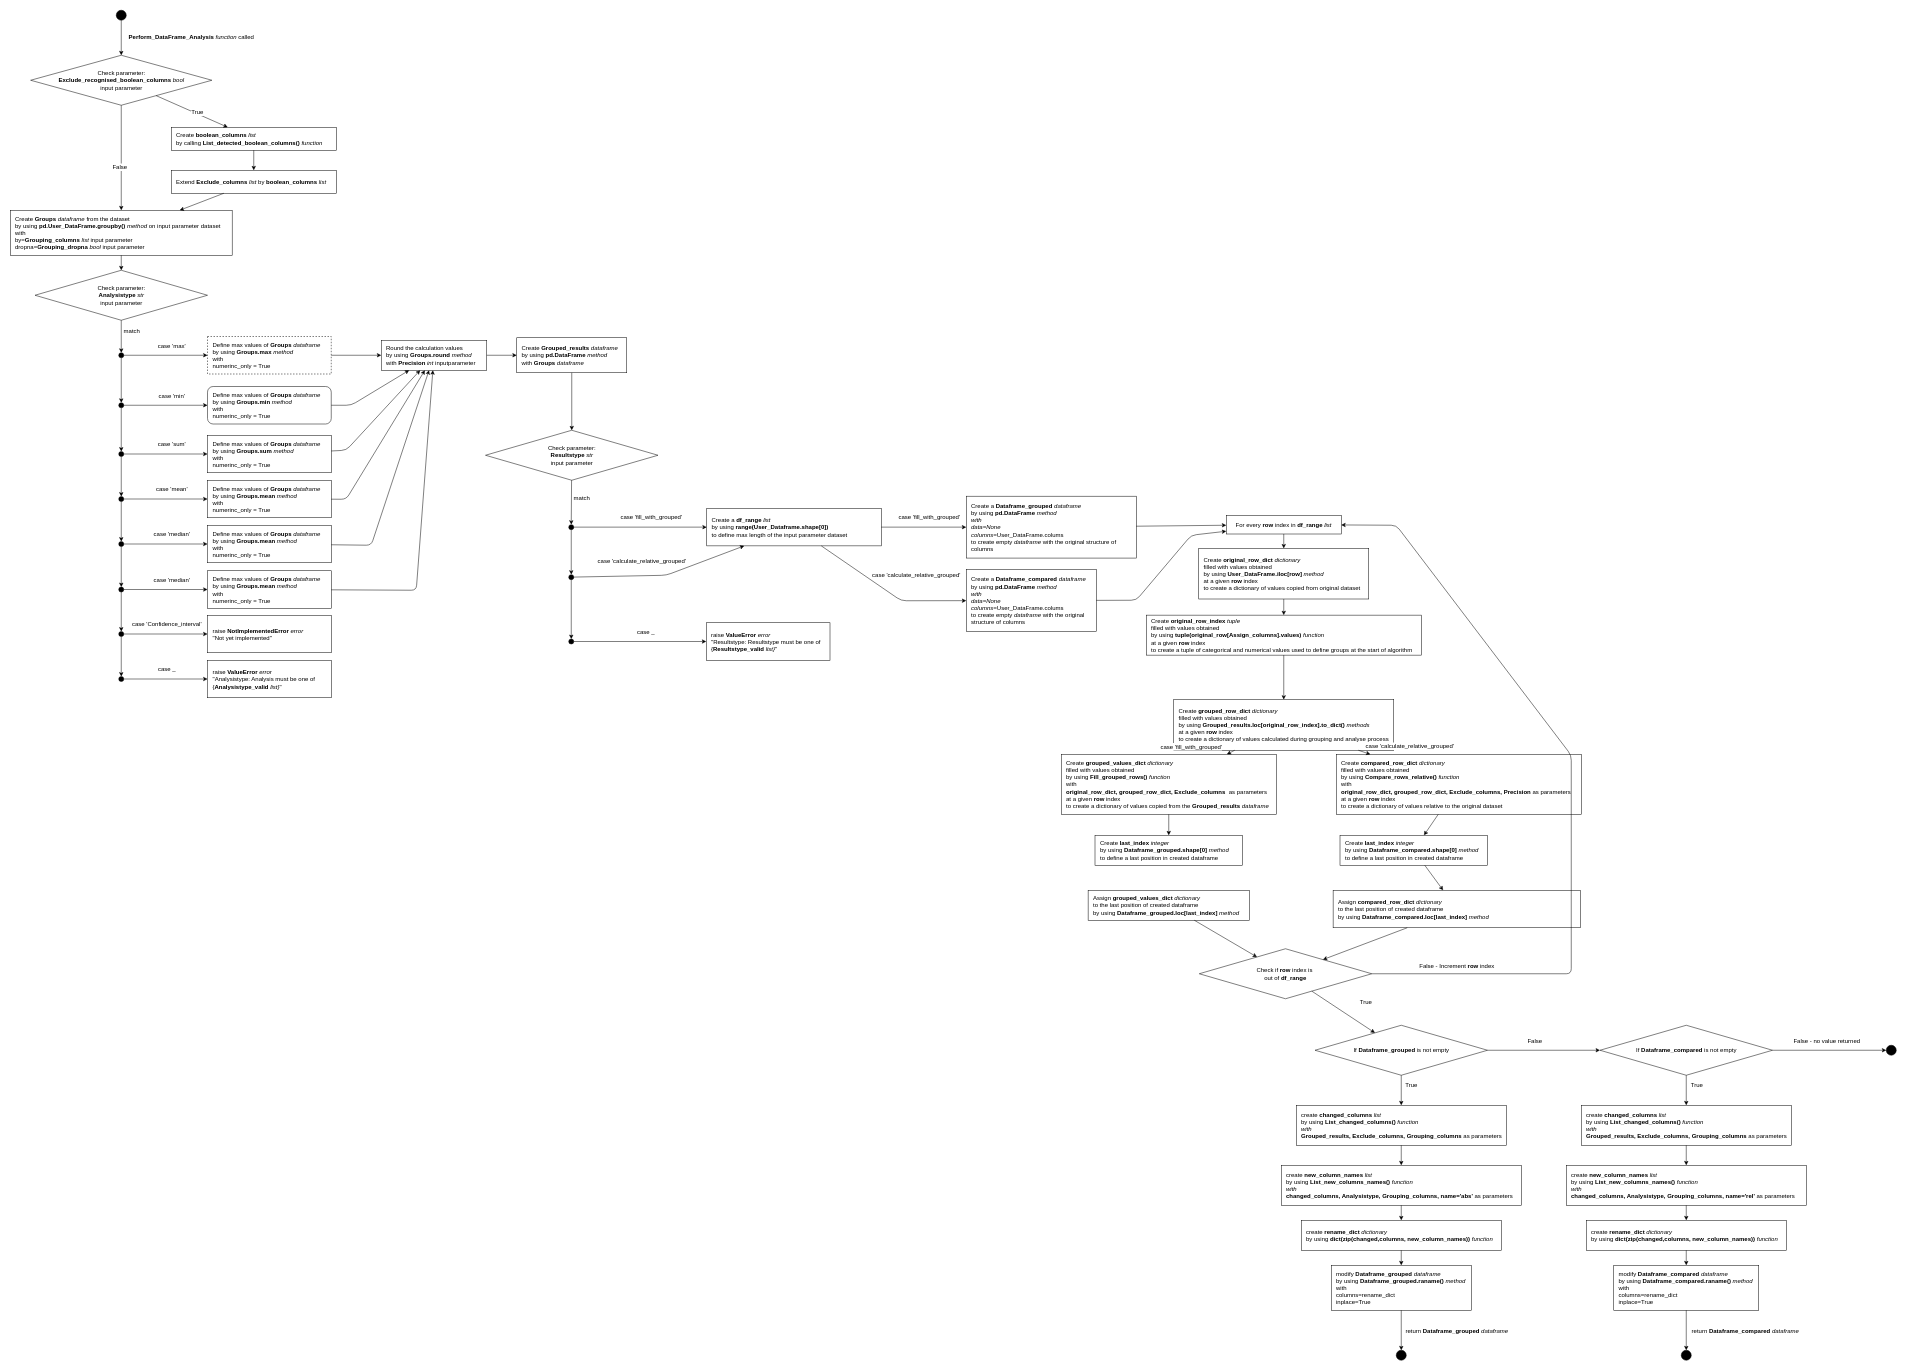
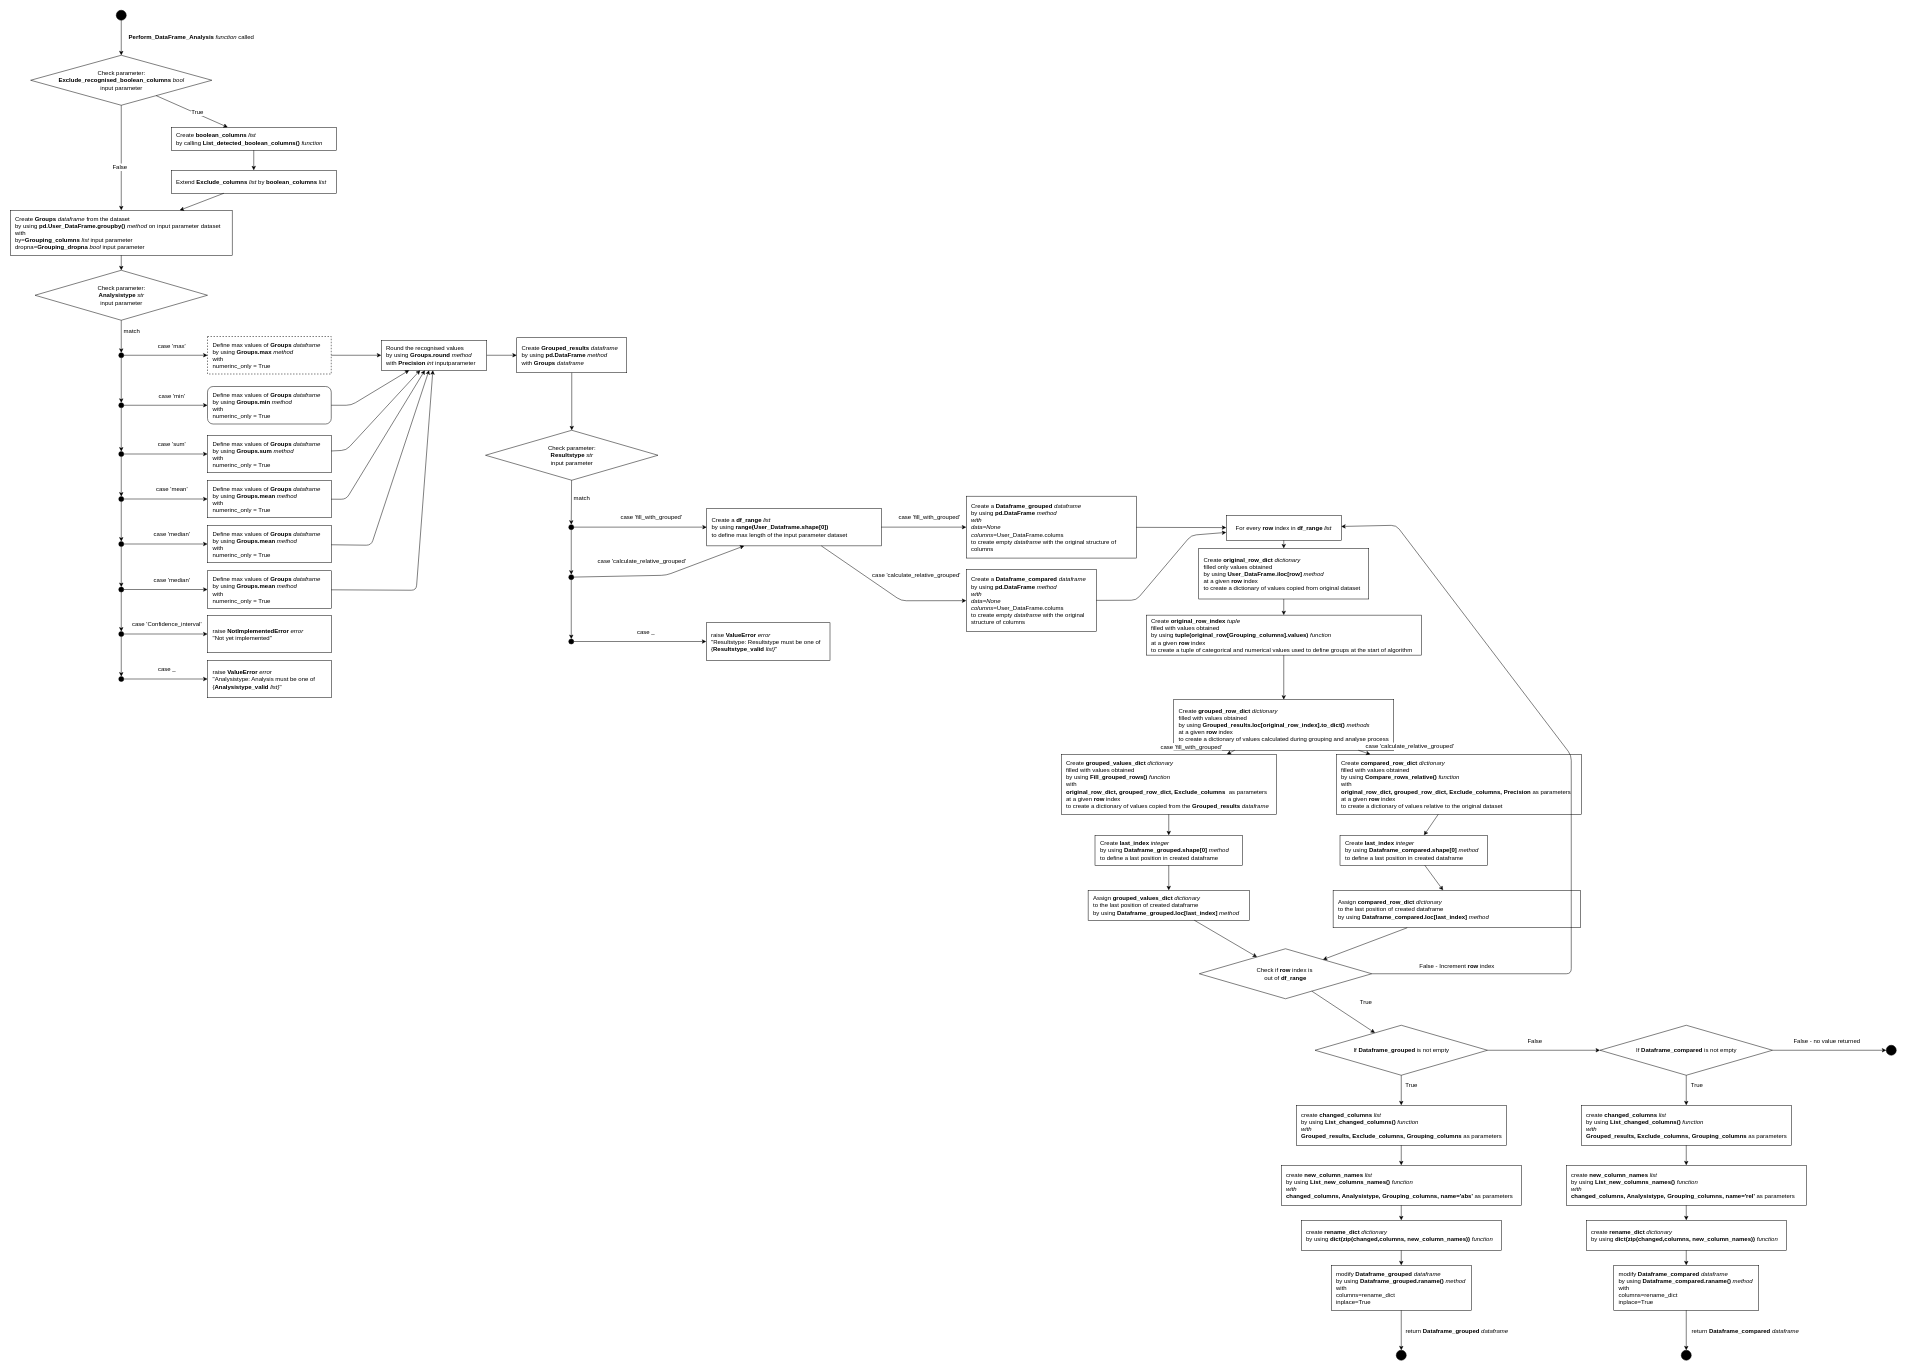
node "Round the calculation valuesby using Groups.round method with Precision int inputparameter": label "Round the calculation valuesby using Groups.round method with Precision int inputparameter" -> "Round the recognised valuesby using Groups.round method with Precision int inputparameter"
node "For every row index in df_range list": size 115x19 -> 115x25
node "Create original_row_dict dictionary filled with values obtained by using User_DataFrame.iloc[row] method at a given row index to create a dictionary of values copied from original dataset": label "Create original_row_dict dictionary filled with values obtained by using User_DataFrame.iloc[row] method at a given row index to create a dictionary of values copied from original dataset" -> "Create original_row_dict dictionary filled only values obtained by using User_DataFrame.iloc[row] method at a given row index to create a dictionary of values copied from original dataset"
node "Create original_row_index tuple filled with values obtained by using tuple(original_row[Assign_columns].values) function at a given row index to create a tuple of categorical and numerical values used to define groups at the start of algorithm": label "Create original_row_index tuple filled with values obtained by using tuple(original_row[Assign_columns].values) function at a given row index to create a tuple of categorical and numerical values used to define groups at the start of algorithm" -> "Create original_row_index tuple filled with values obtained by using tuple(original_row[Grouping_columns].values) function at a given row index to create a tuple of categorical and numerical values used to define groups at the start of algorithm"
edge "Create last_index integer by using Dataframe_grouped.shape[0] method to define a last position in created dataframe" -> "Assign grouped_values_dict dictionary to the last position of created dataframe by using Dataframe_grouped.loc[last_index] method": added
